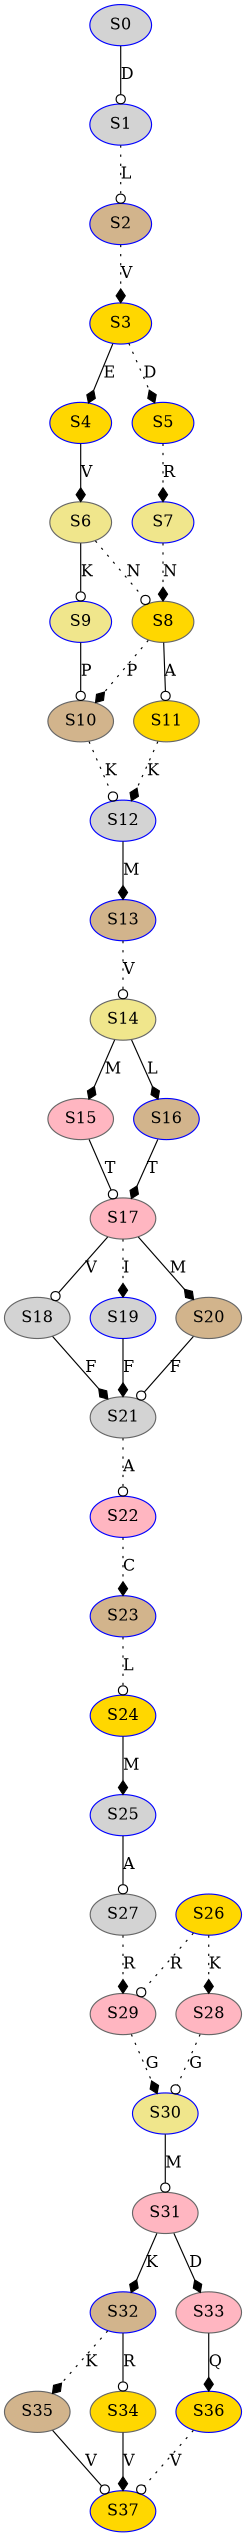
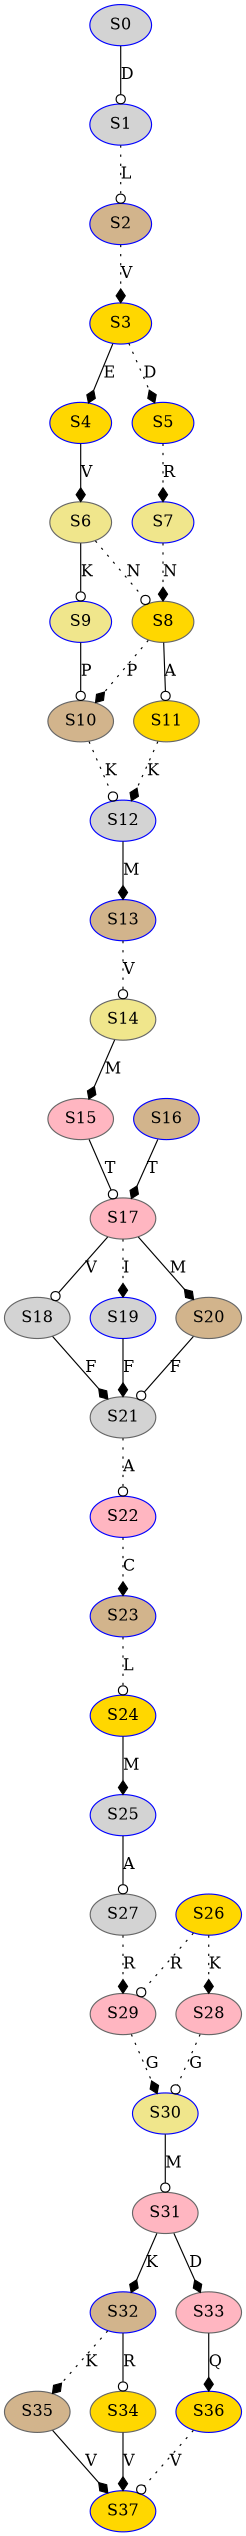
edge "S14" -> "S16": removed, label "L"
edge "S35" -> "S37": arrowhead odot -> diamond
